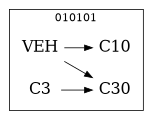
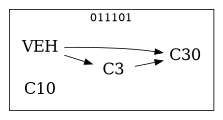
cluster "010101": label "010101" -> "011101"
edge "VEH" -> "C10": now "VEH" -> "C3"
